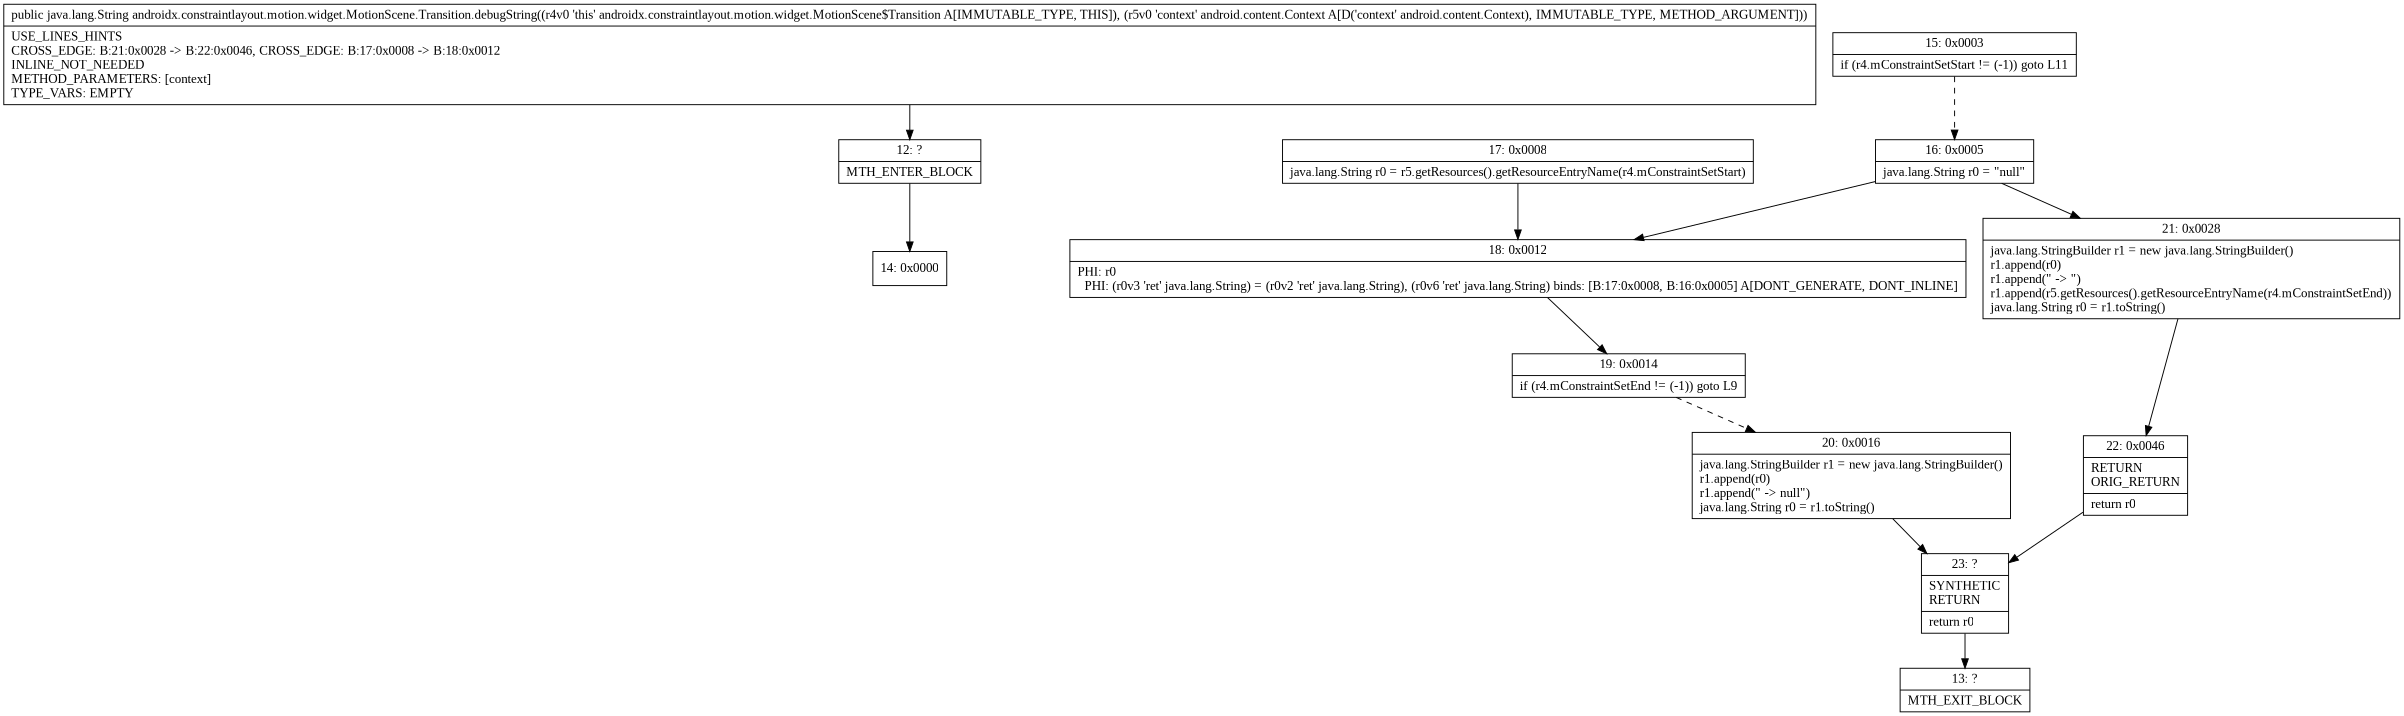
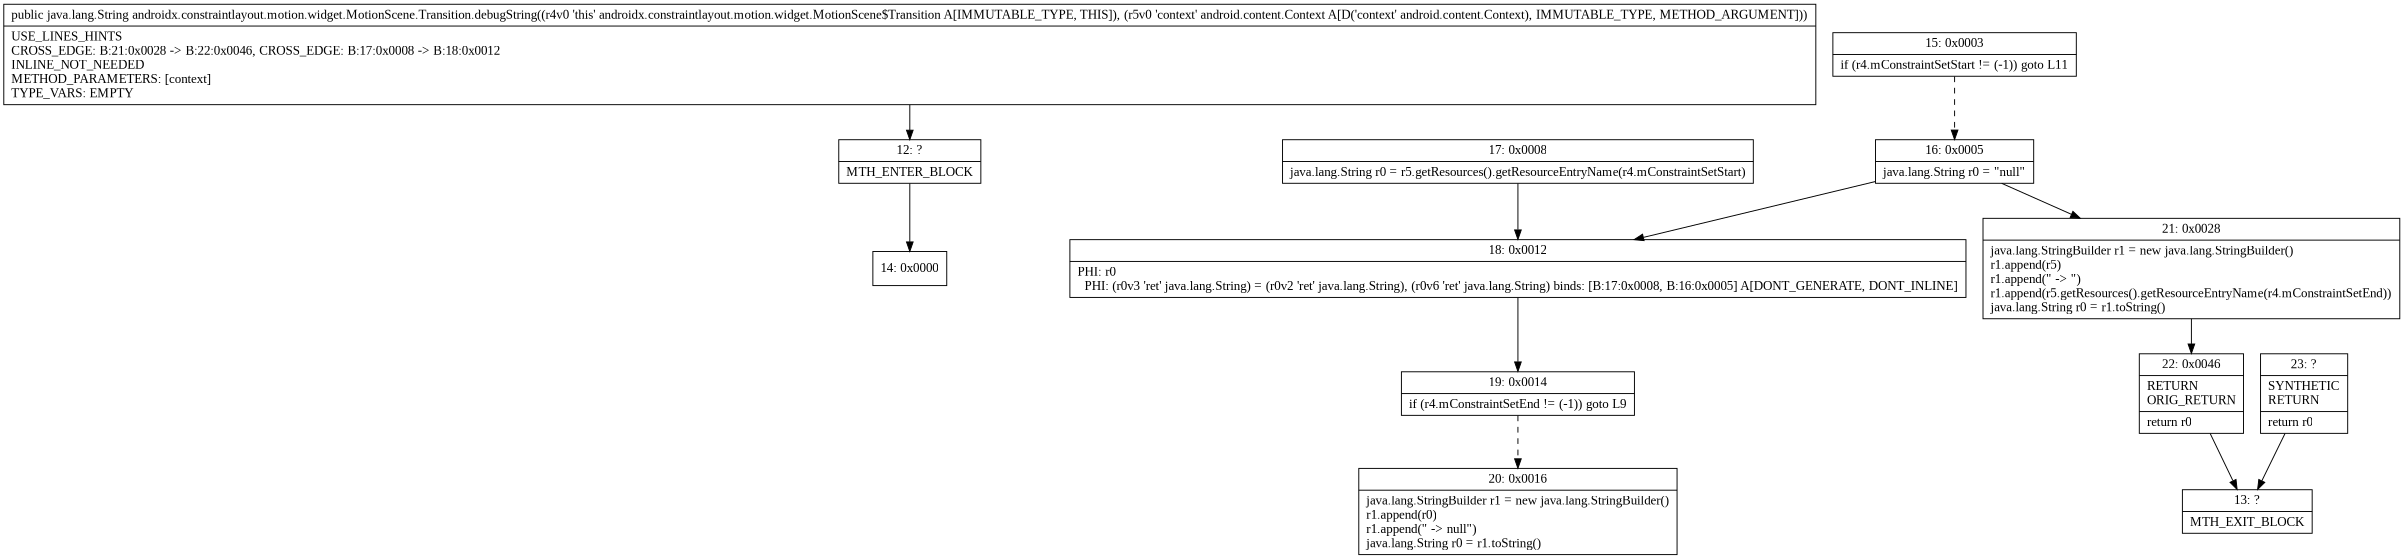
node "21: 0x0028": text "r1.append(r0)" -> "r1.append(r5)"
edge "20: 0x0016" -> "23: ?": removed
edge "22: 0x0046" -> "23: ?": now "22: 0x0046" -> "13: ?"
